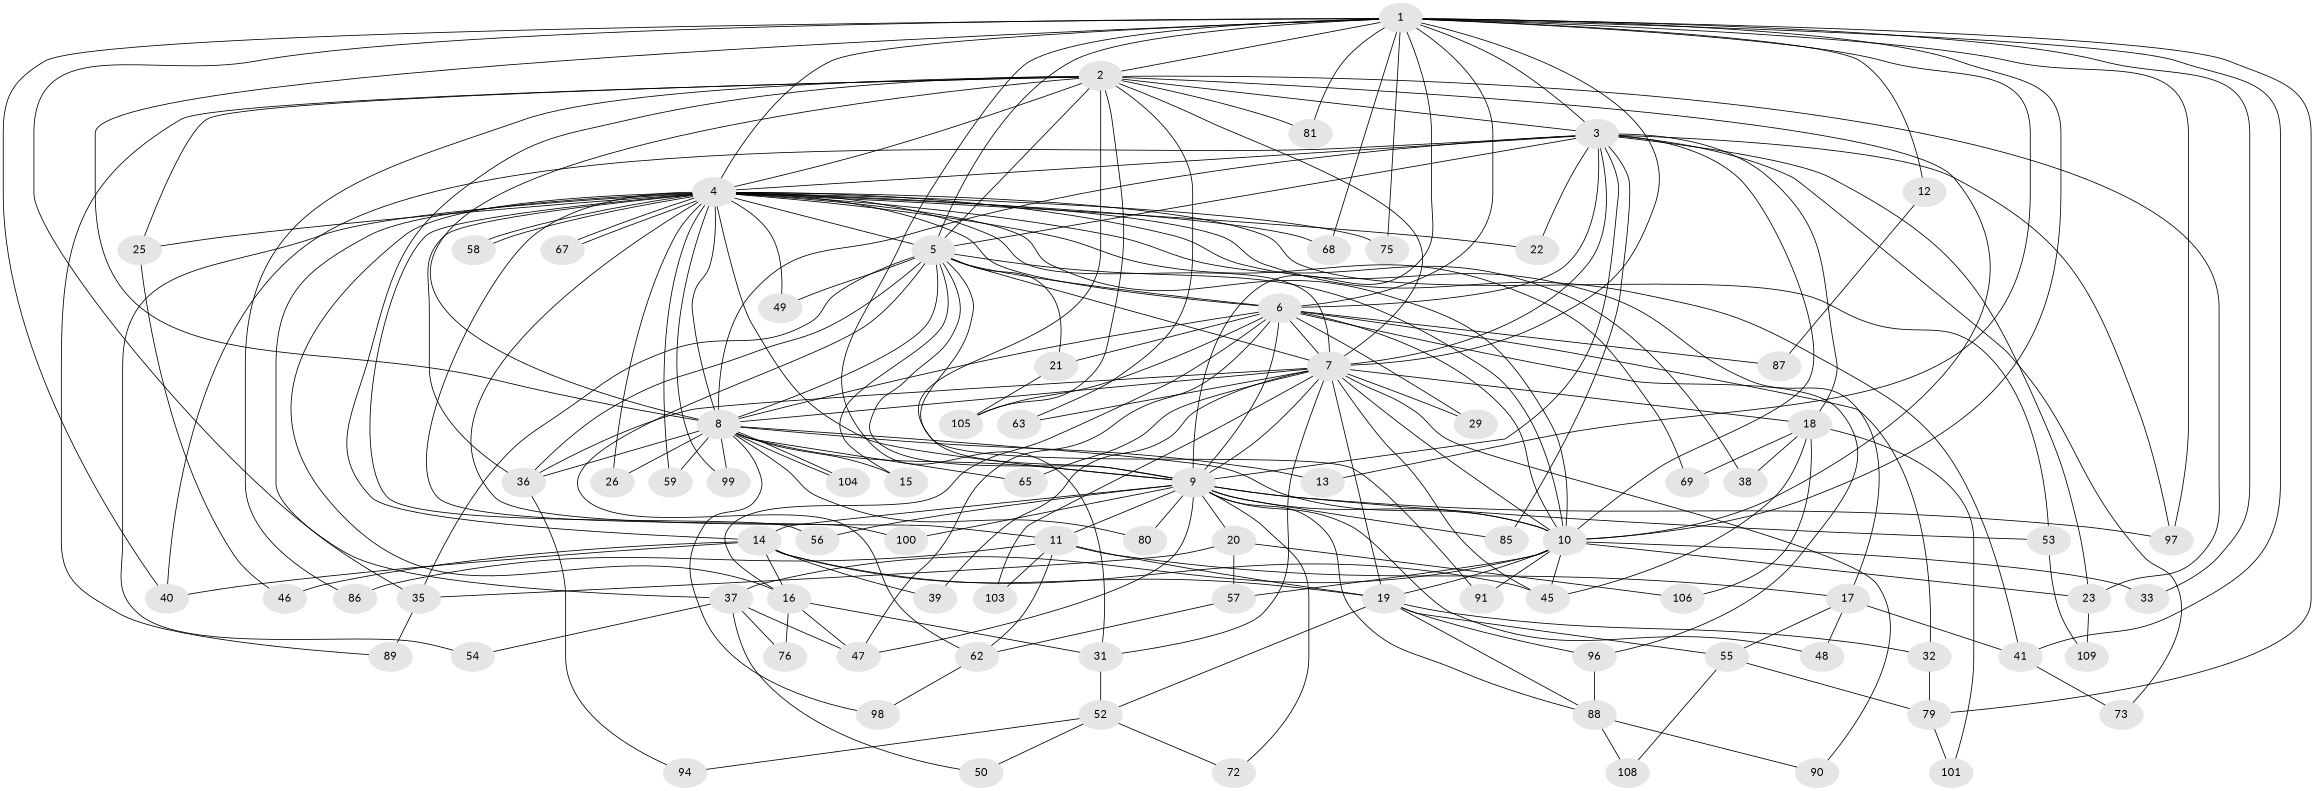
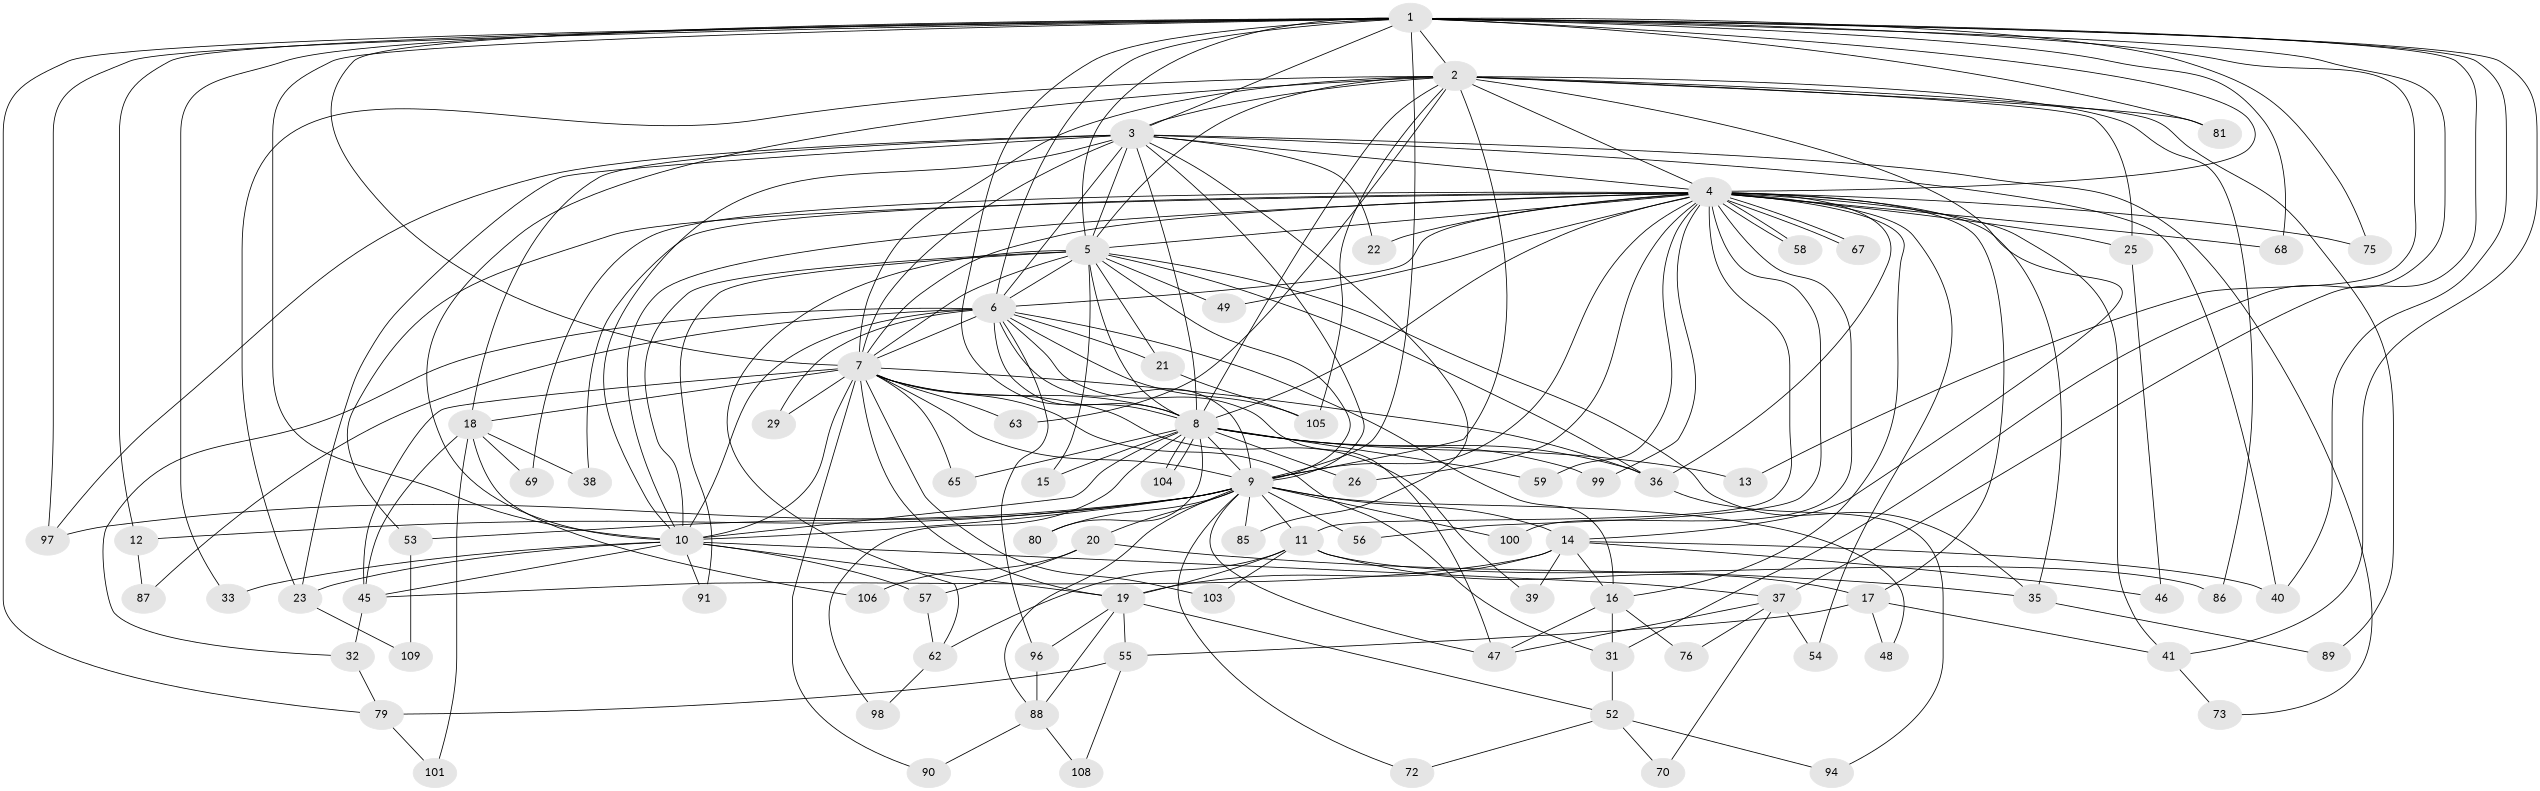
edge "9" -- "12": added
edge "19" -- "32": now "45" -- "32"
node "50": label "50" -> "70"
